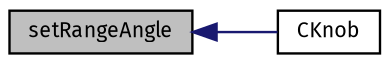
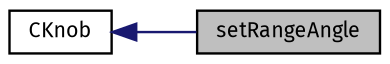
edge "CKnob" -> "setRangeAngle": reversed
